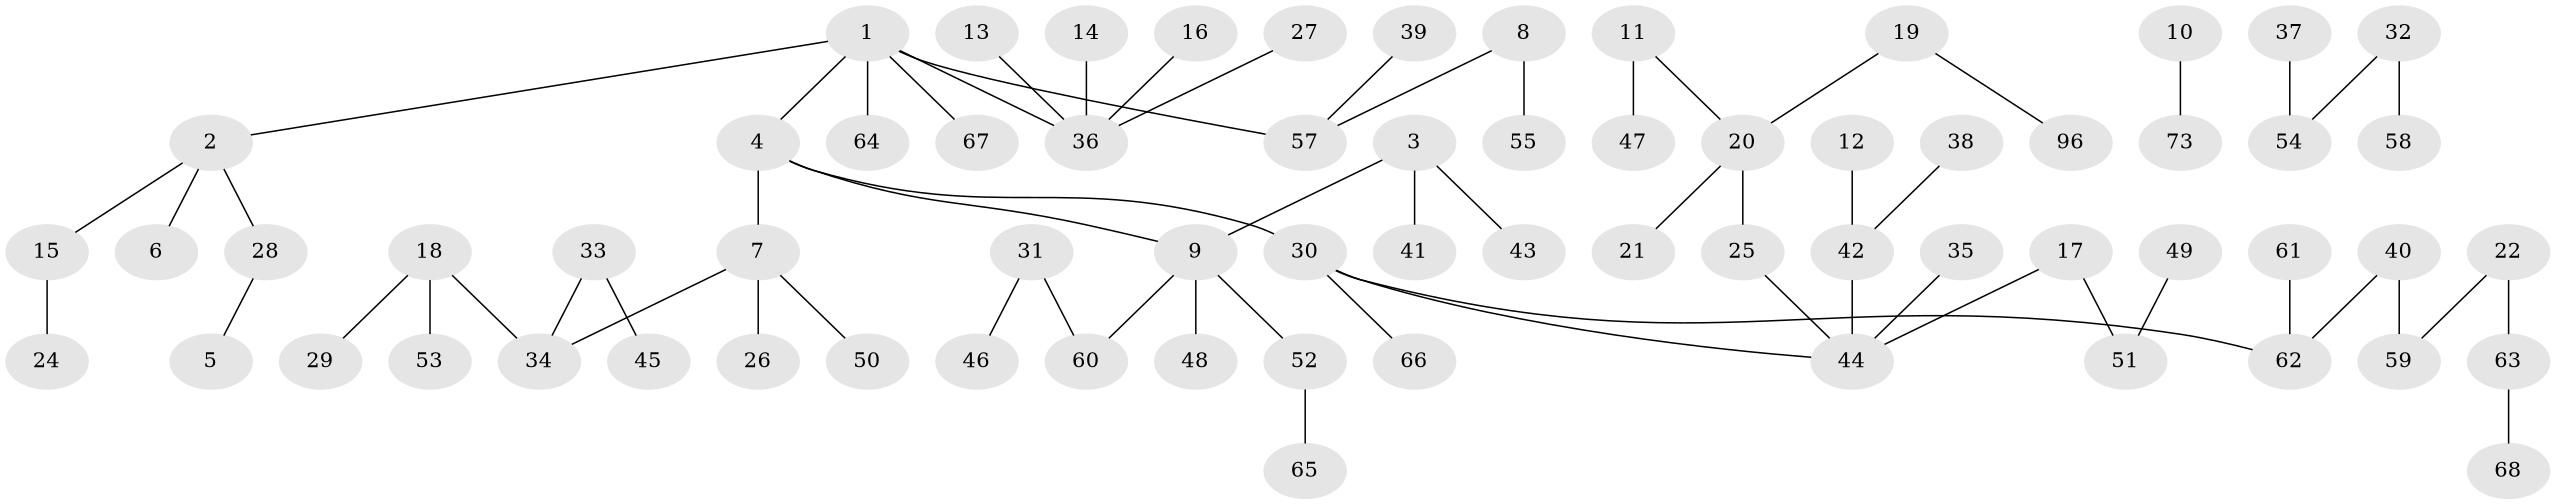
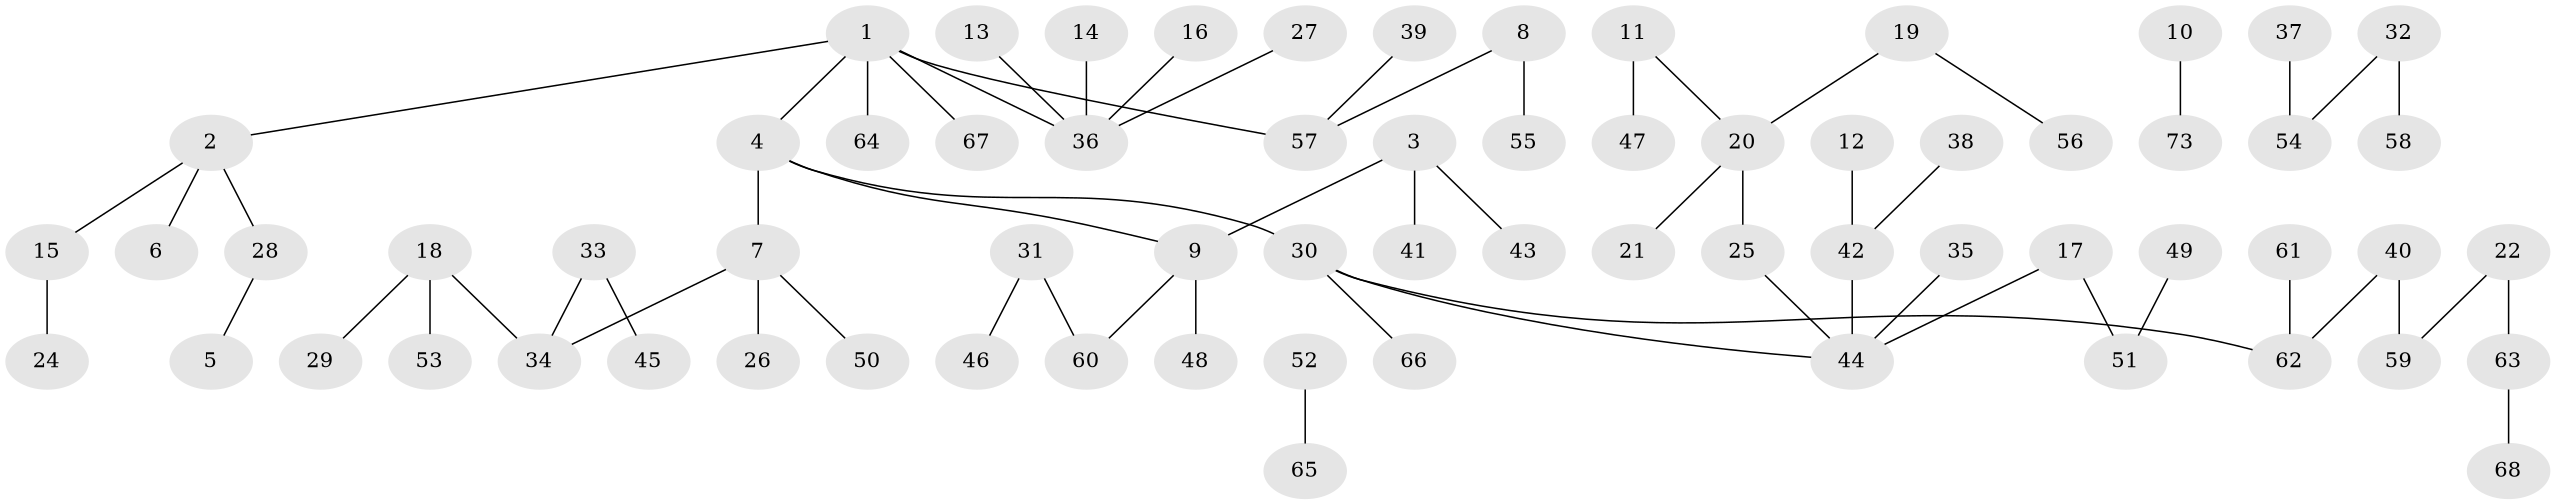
node "96": label "96" -> "56"
edge "9" -- "52": removed
